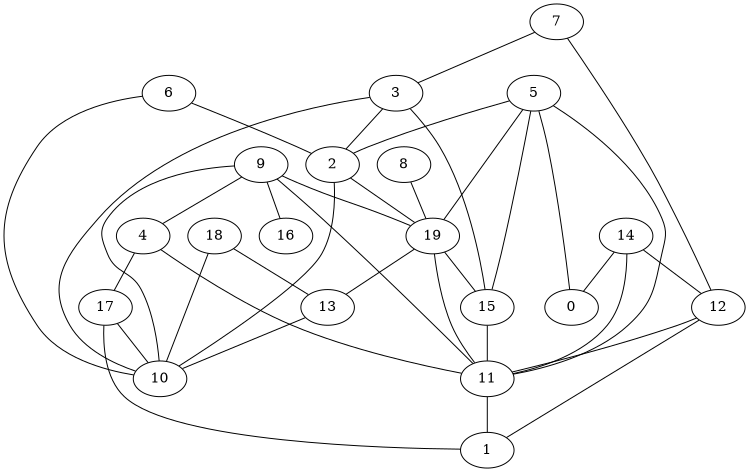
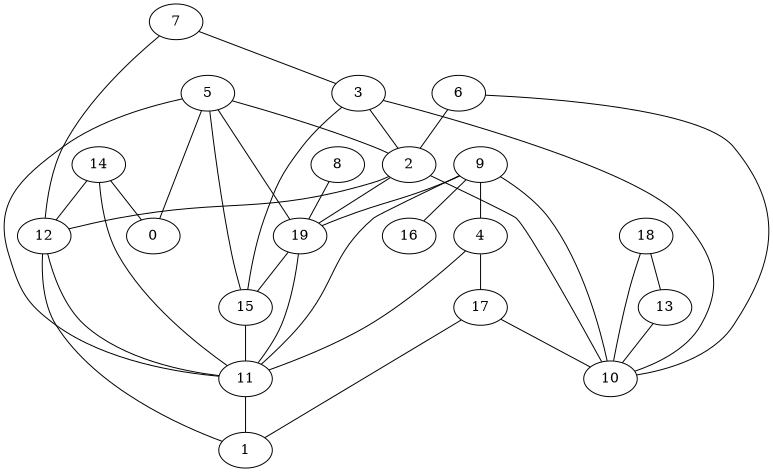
edge "2" -- "12": added
edge "19" -- "13": removed
